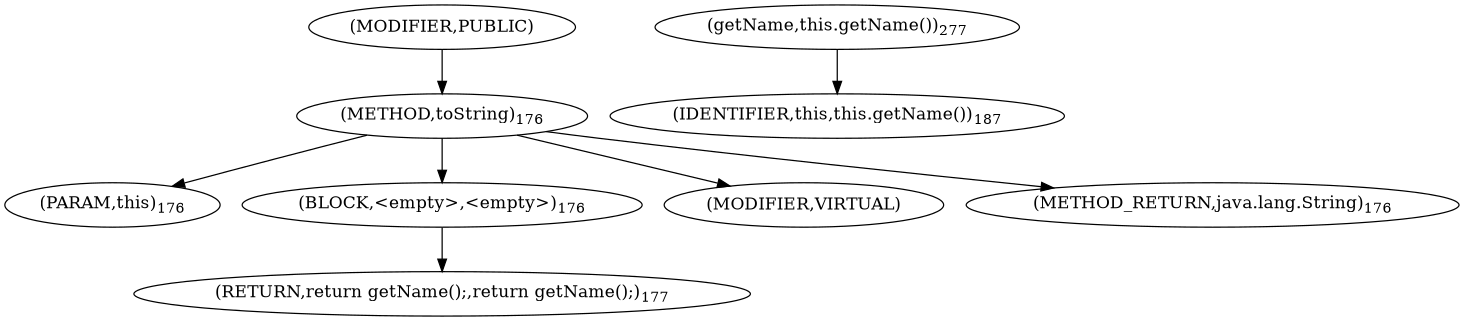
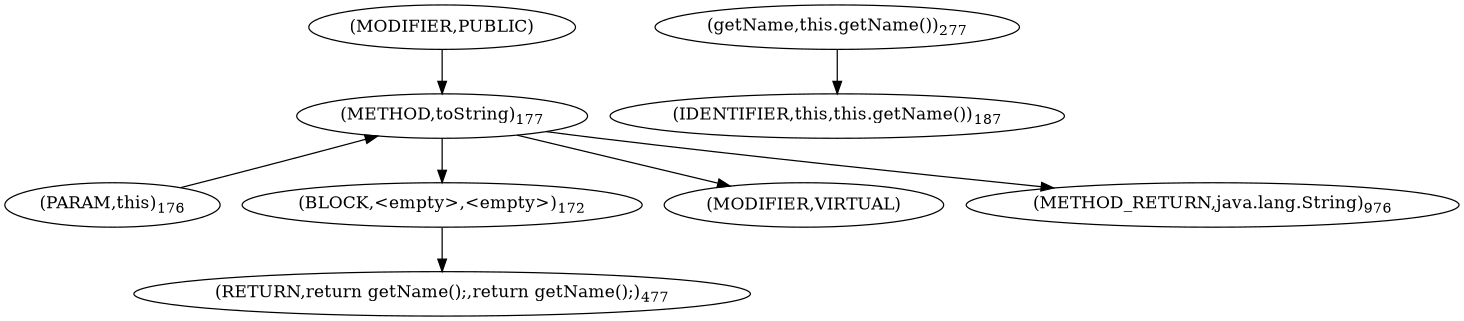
node "(METHOD,toString)": text "176" -> "177"
edge "(METHOD,toString)" -> "(PARAM,this)": reversed
node "(BLOCK,<empty>,<empty>)": text "176" -> "172"
node "(METHOD_RETURN,java.lang.String)": text "176" -> "976"
node "(RETURN,return getName();,return getName();)": text "177" -> "477"
